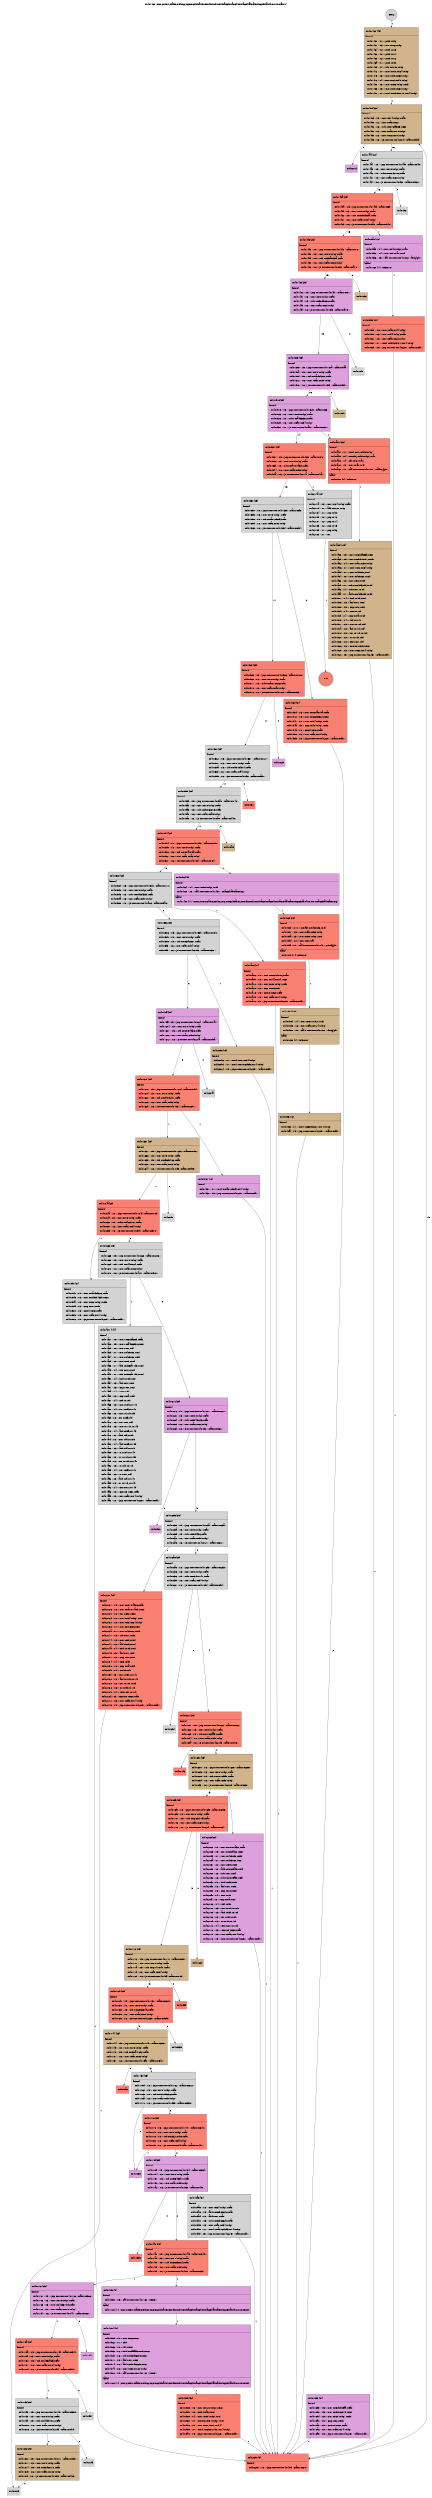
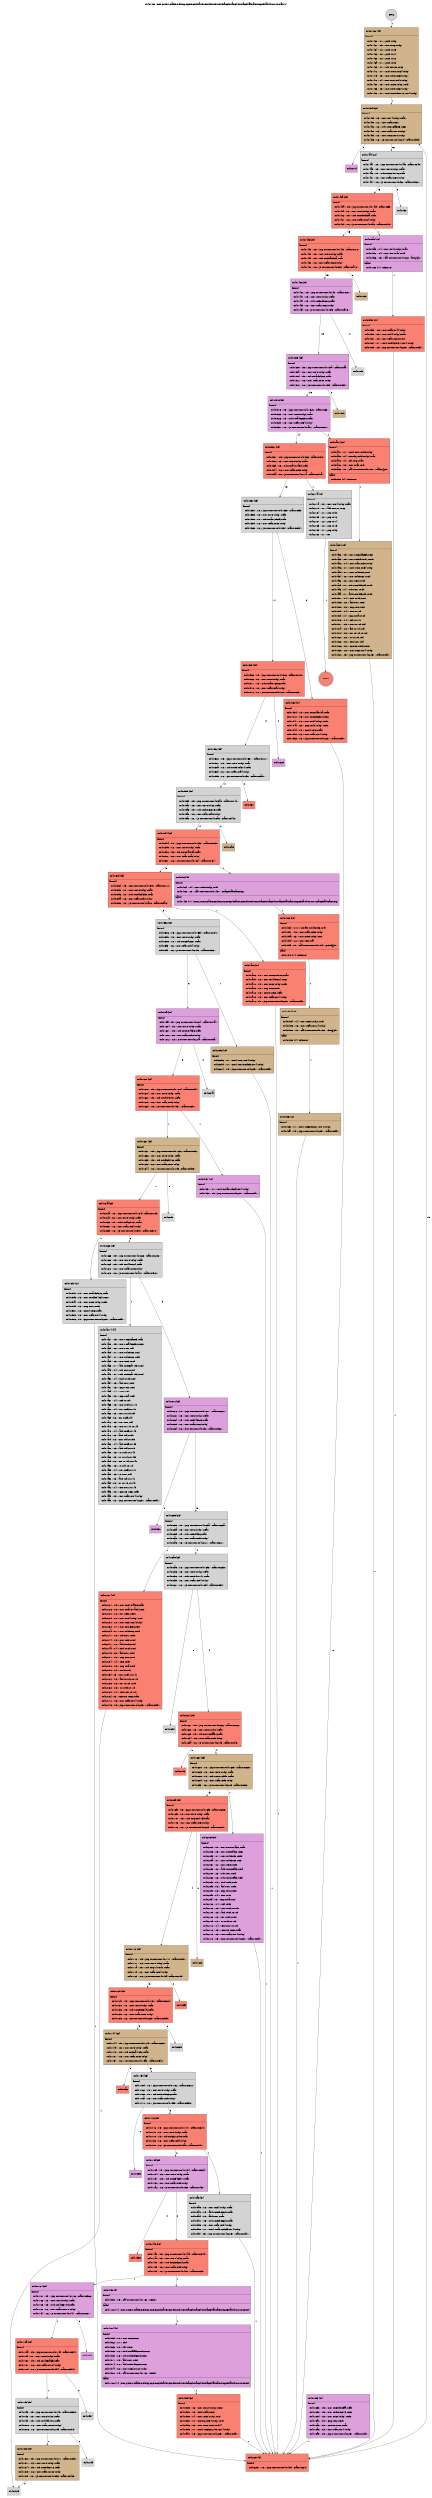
node "Exit": label "Exit" -> "Users"
node "0x4015cd [25]": fillcolor lightgrey -> salmon
edge "0x4016f9 [25]" -> "0x401712 [25]": label " 3" -> " 4"
edge "0x401776 [25]" -> "0x401d99": now "0x401776 [25]" -> "0x401ba5 [31]"
